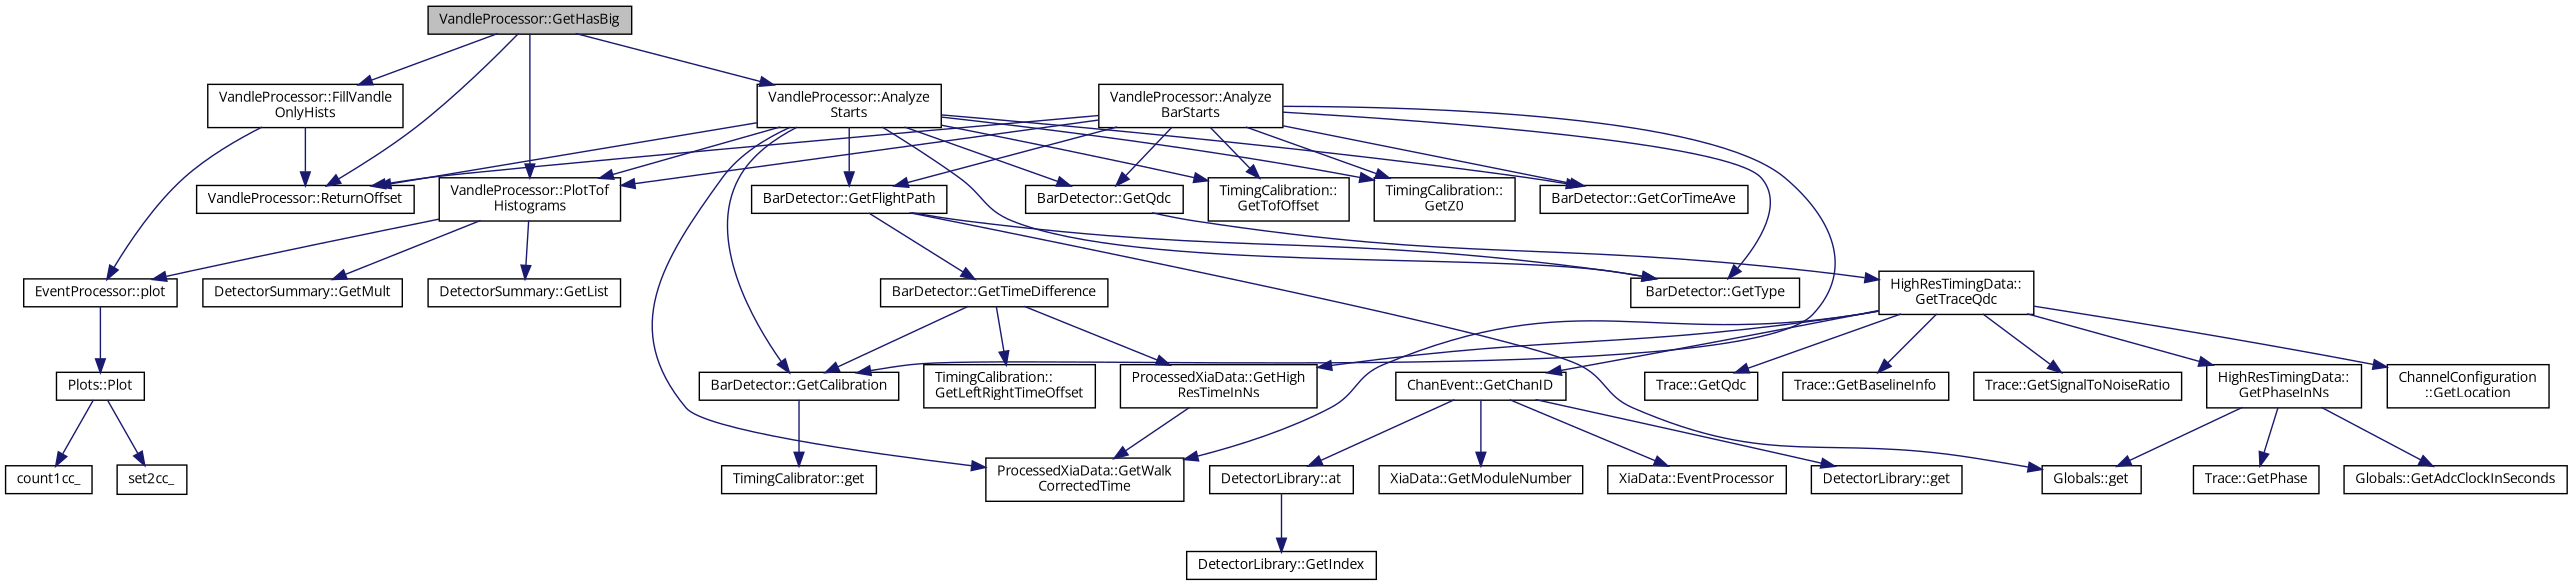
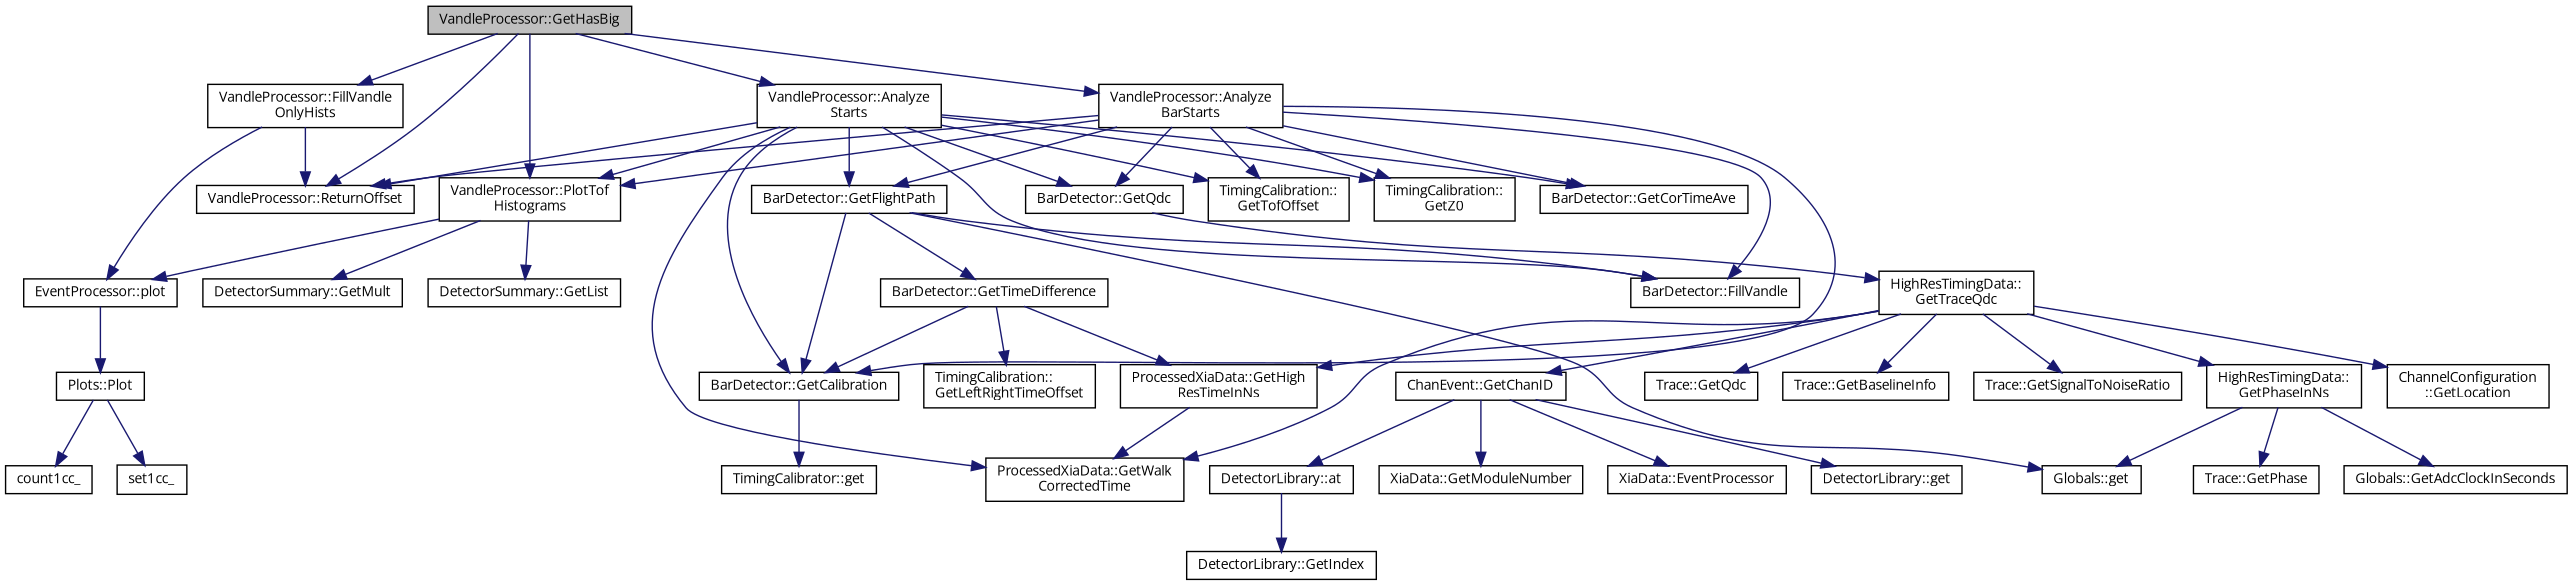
edge "VandleProcessor::GetHasBig" -> "VandleProcessor::Analyze BarStarts": added
edge "BarDetector::GetFlightPath" -> "BarDetector::GetCalibration": added
node "BarDetector::GetType": label "BarDetector::GetType" -> "BarDetector::FillVandle"
node "set2cc_": label "set2cc_" -> "set1cc_"
